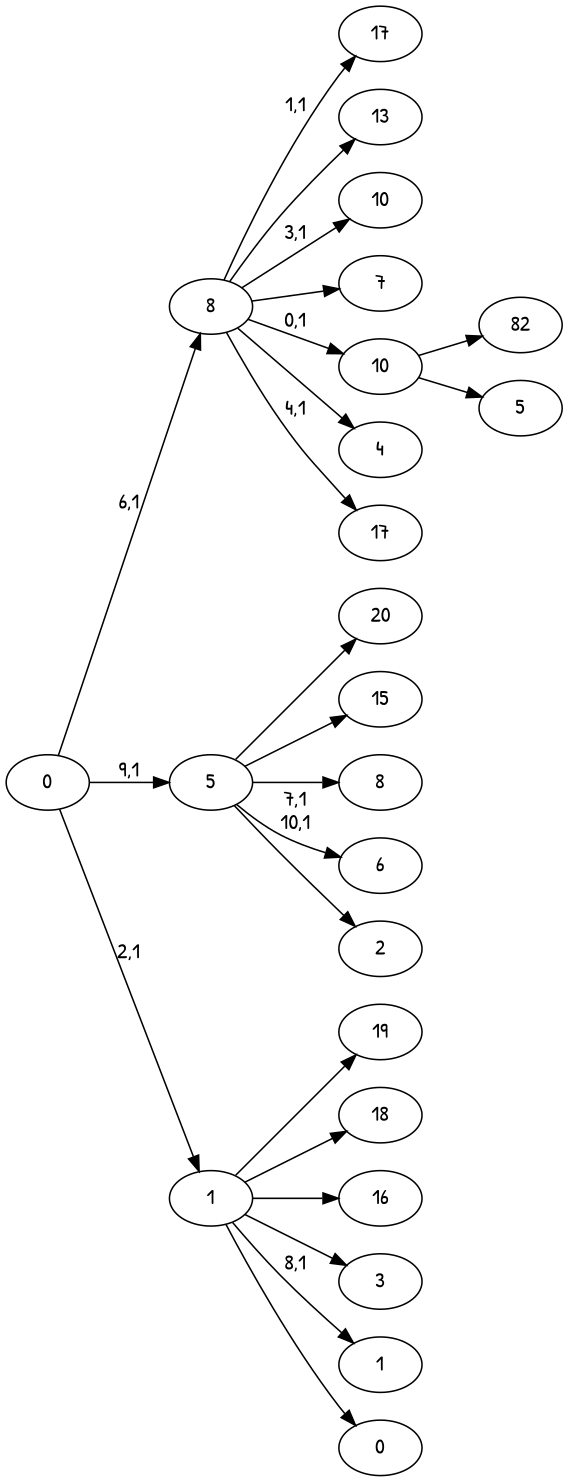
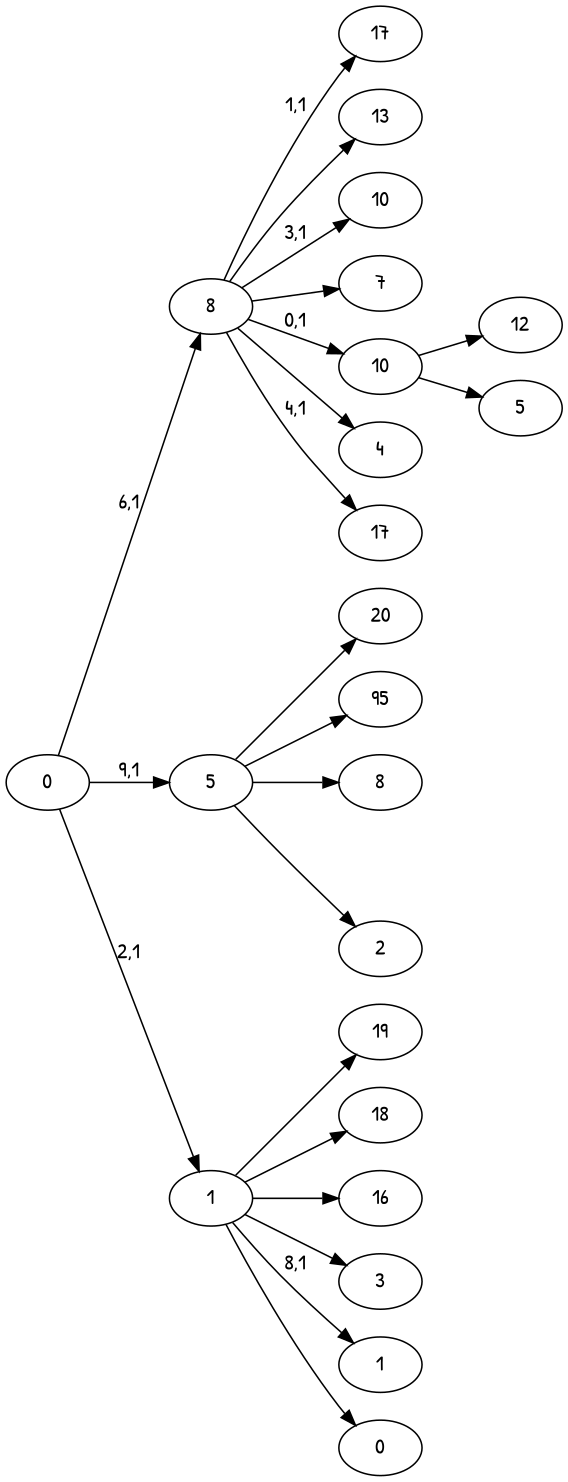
node "82": label "82" -> "12"
node "15": label "15" -> "95"
node "6": removed
